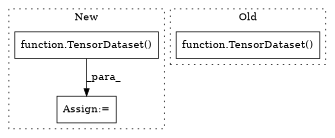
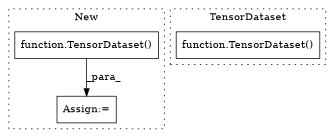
cluster "Old": label "Old" -> "TensorDataset"
